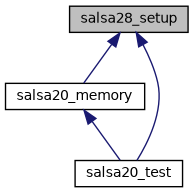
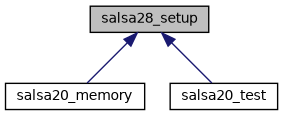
edge "salsa20_test" -> "salsa20_memory": removed
